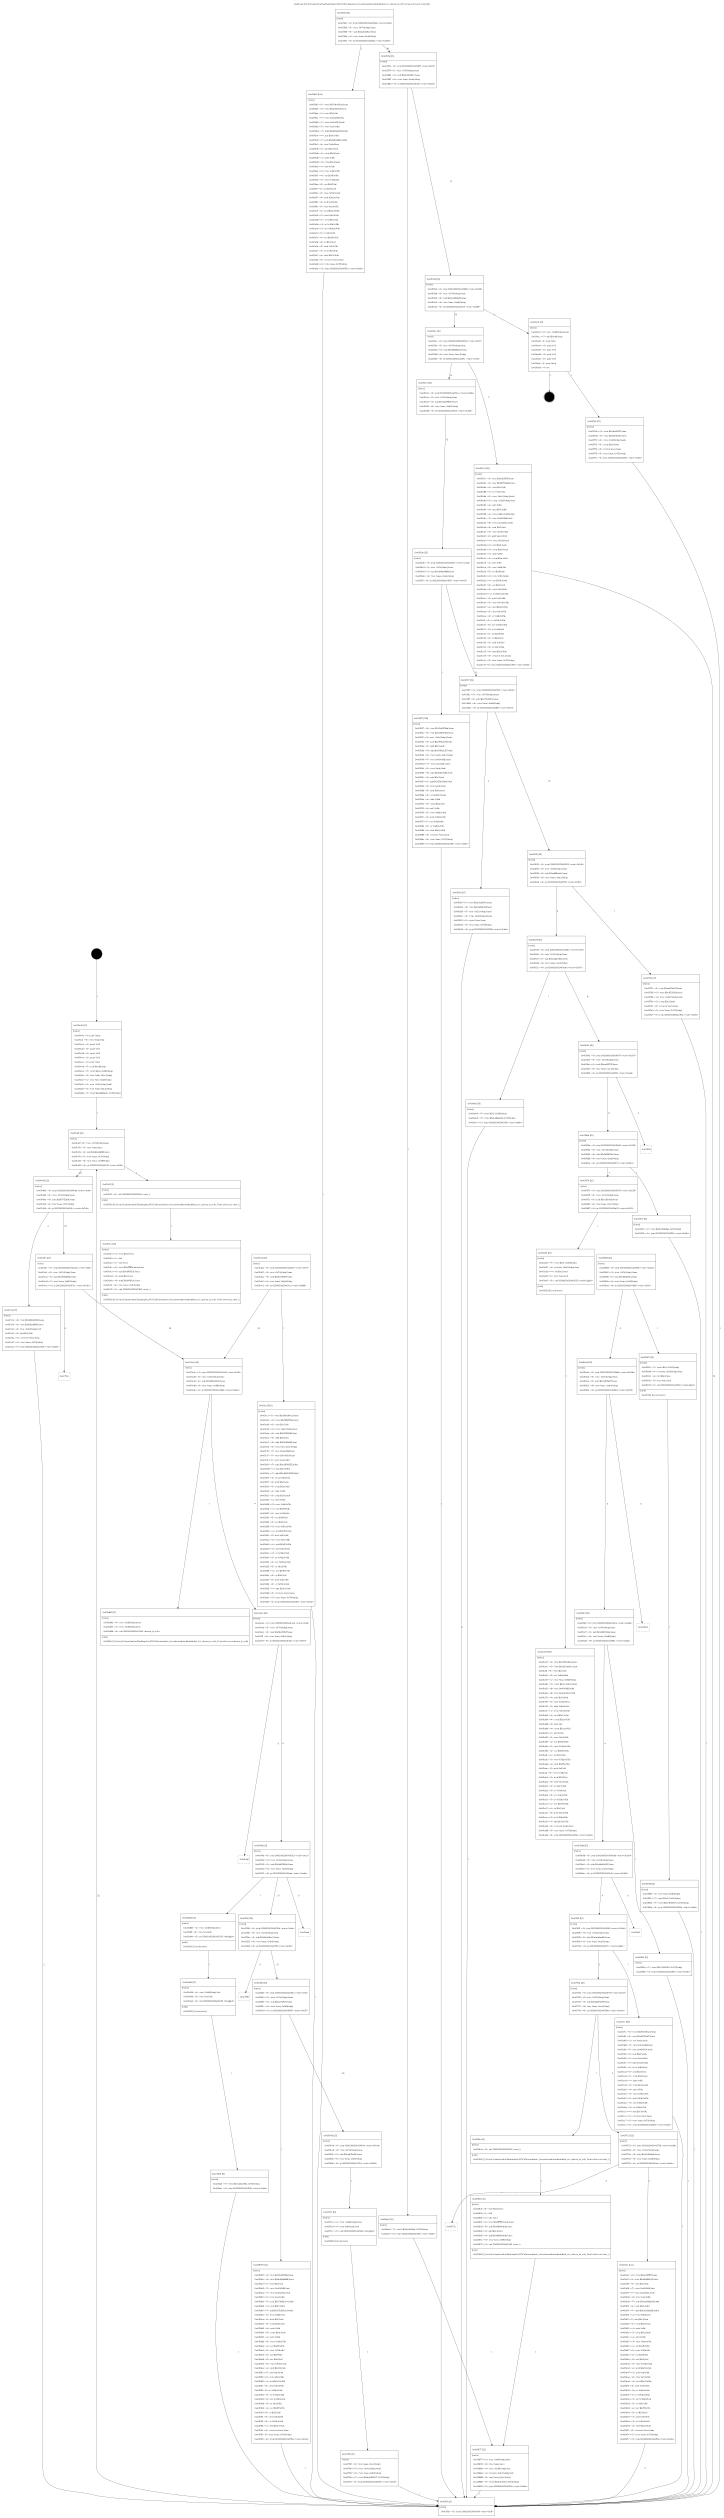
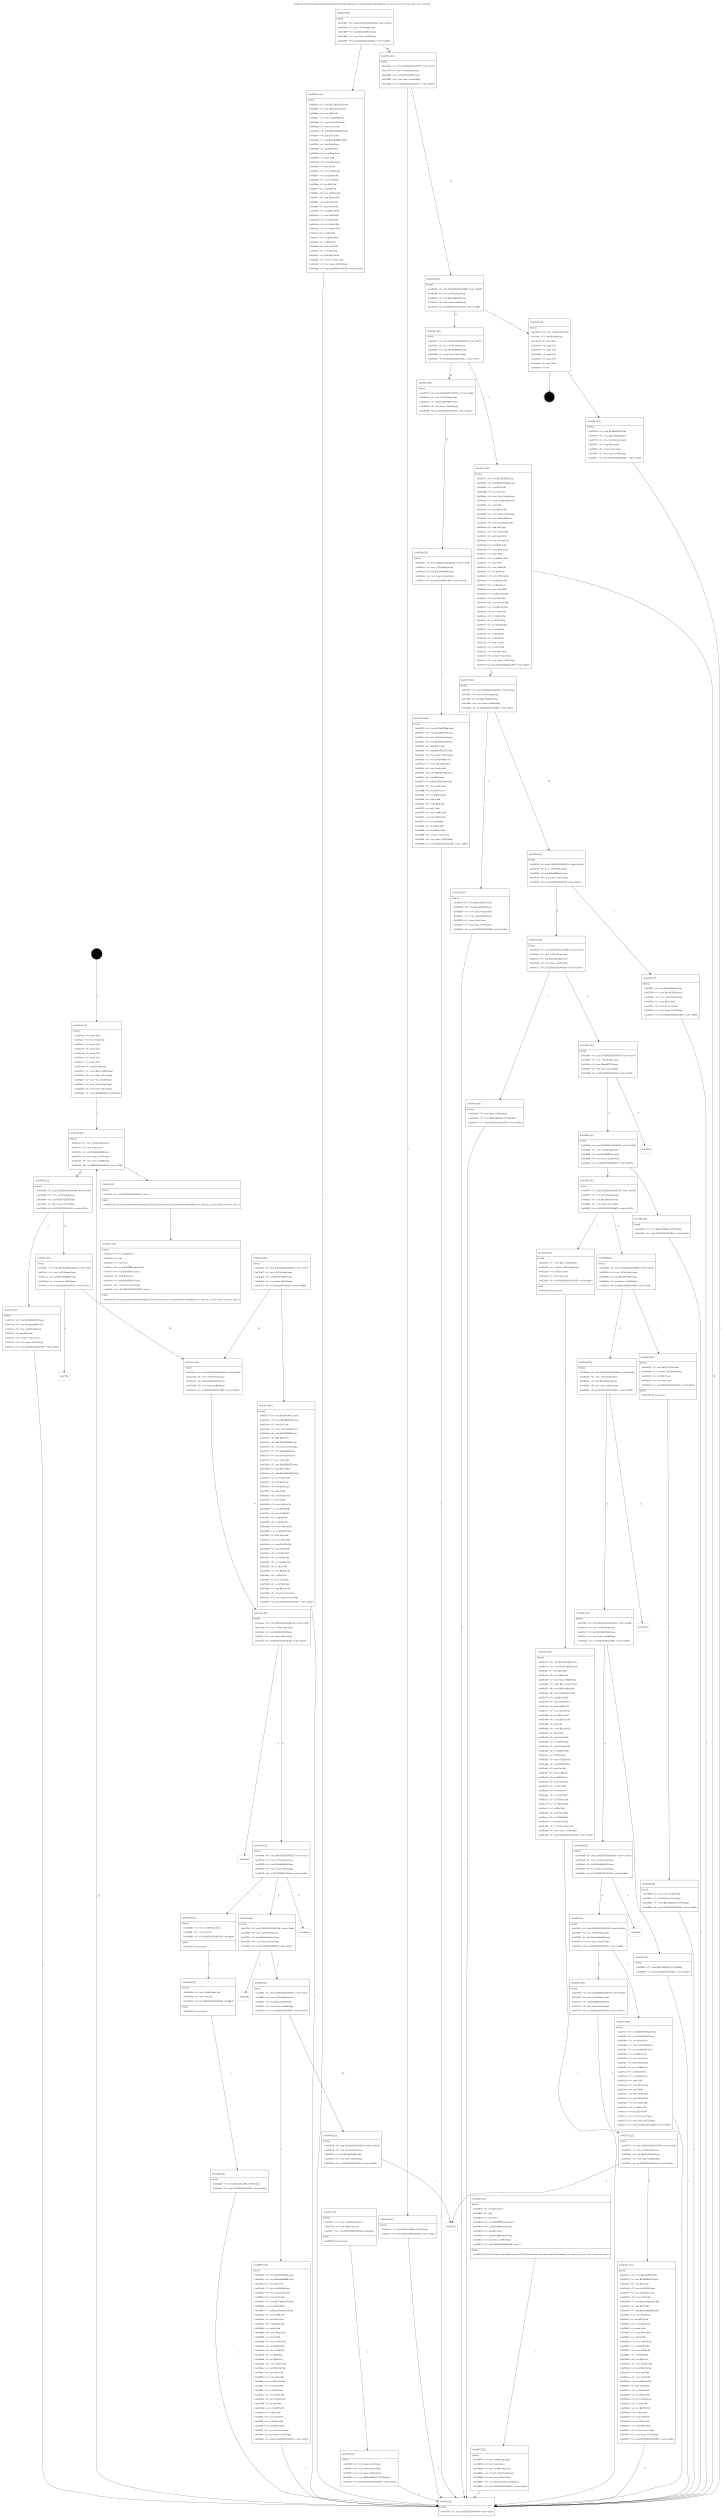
edge "0x4015de [25]" -> "0x4015f7 [25]": now "0x401b7c [152]" -> "0x4015f7 [25]"
edge "0x401674 [25]" -> "0x40168d [25]": added, label "6"
node "0x401d80 [13]": removed
node "0x40184a [5]": removed
edge "0x401548 [25]" -> "0x4017c4 [13]": now "0x401548 [25]" -> "0x40173c"
edge "0x401a47 [153]" -> "0x401f5e [5]": added, label "1"
edge "0x401ae0 [12]" -> "0x401877 [32]": now "0x401ae0 [12]" -> "0x401f5e [5]"
